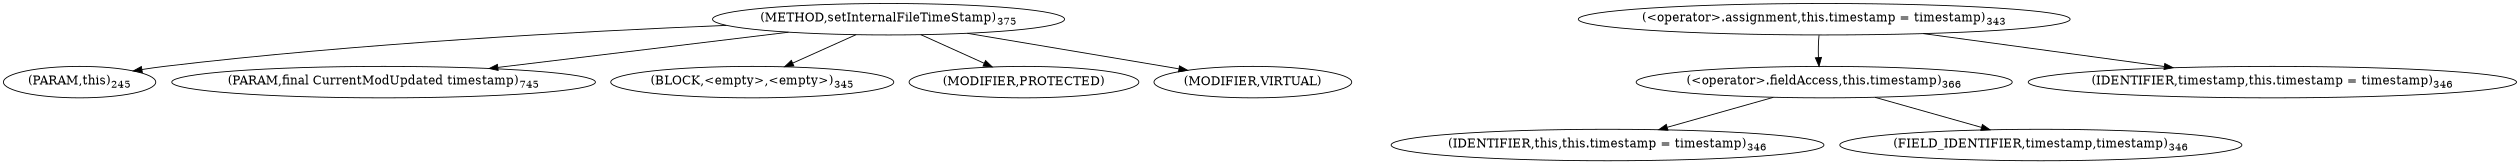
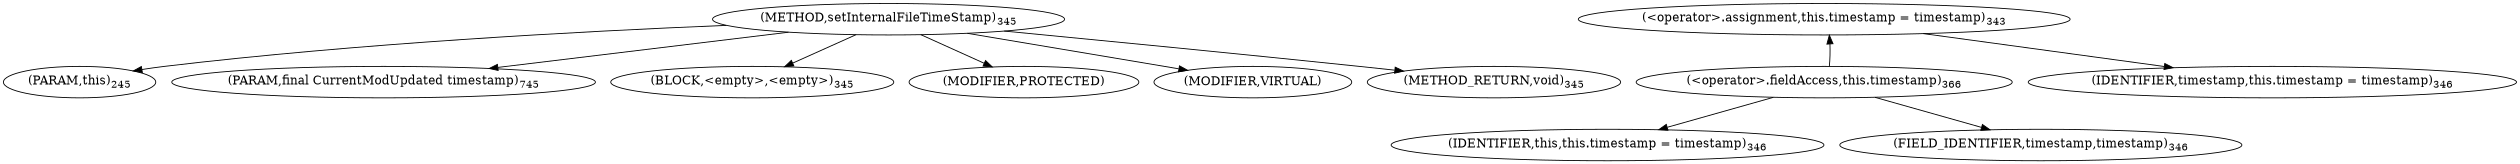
node "(METHOD,setInternalFileTimeStamp)": text "375" -> "345"
edge "(<operator>.assignment,this.timestamp = timestamp)" -> "(<operator>.fieldAccess,this.timestamp)": reversed
node "(METHOD_RETURN,void)": added
